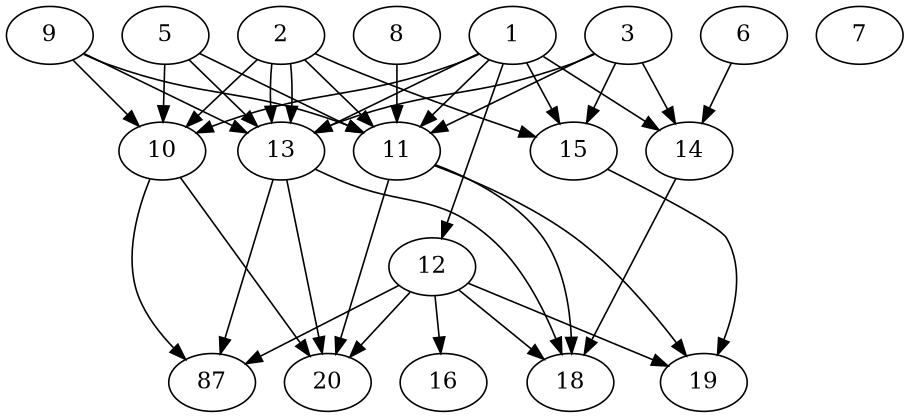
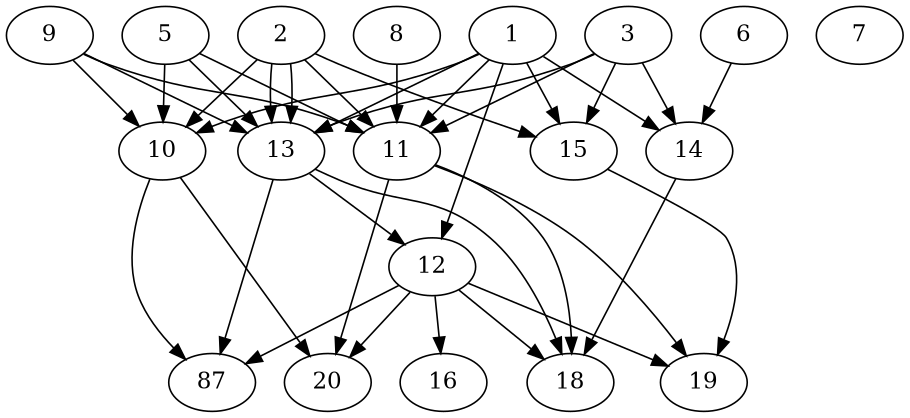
edge "13" -> "20": now "13" -> "12"
